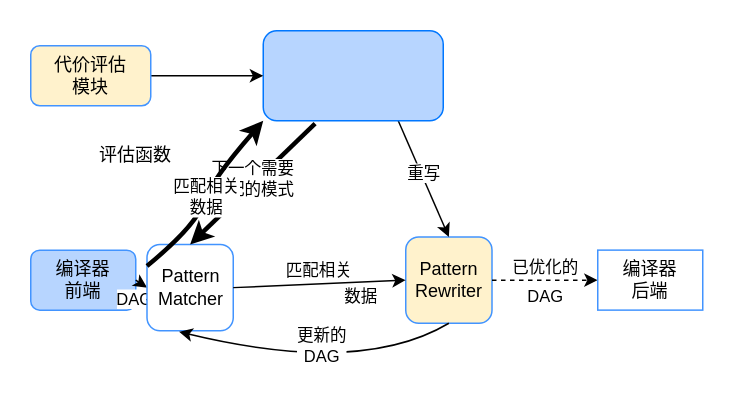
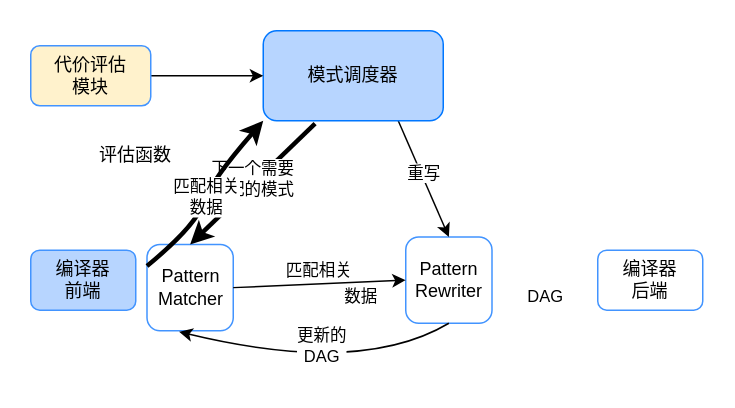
node "模式调度器": added
node "Pattern Rewriter": fillcolor #fff2cc -> #ffffff
edge "Pattern Rewriter" -> "编译器 后端": removed, label "已优化的"
node "编译器 后端": shape rectangle -> rounded rectangle
edge "编译器 前端" -> "Pattern Matcher": removed, label "DAG"
